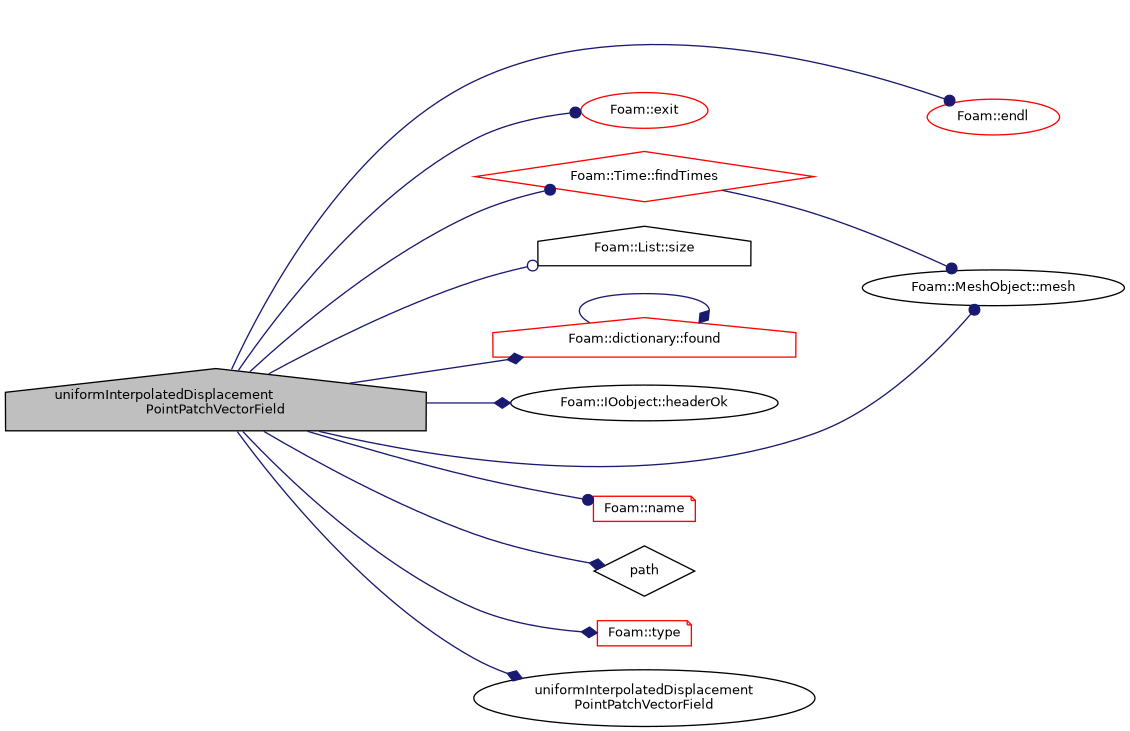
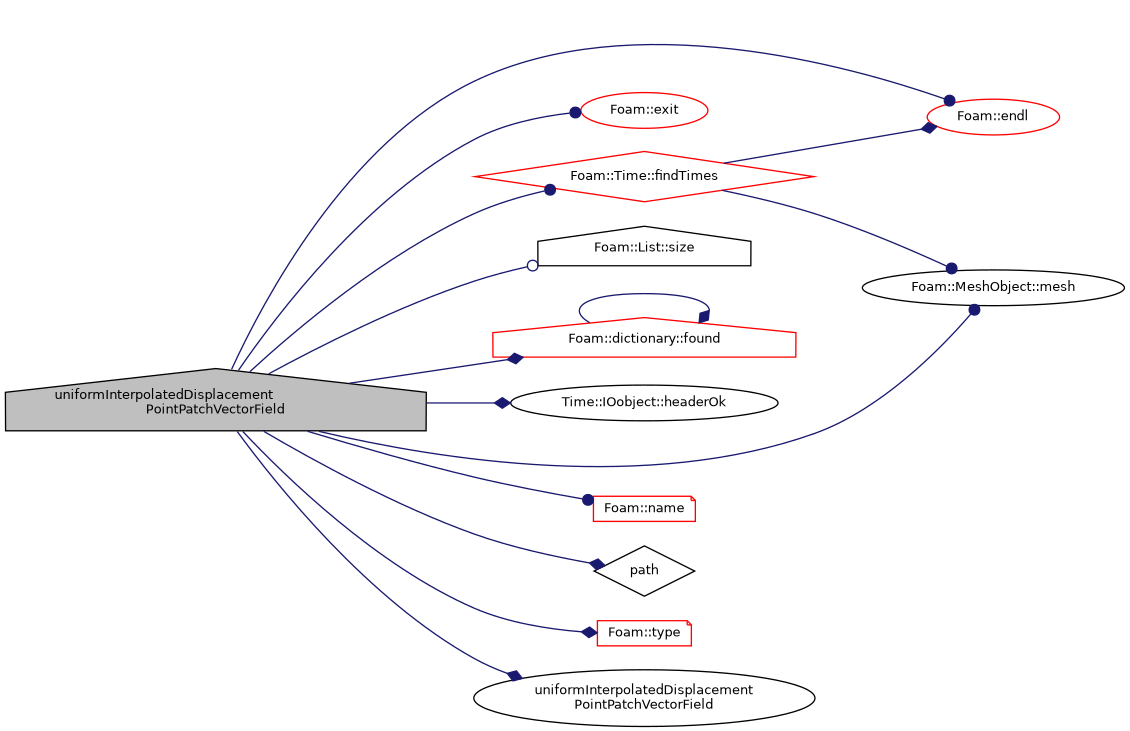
edge "Foam::Time::findTimes" -> "Foam::endl": added
node "Foam::IOobject::headerOk": label "Foam::IOobject::headerOk" -> "Time::IOobject::headerOk"
